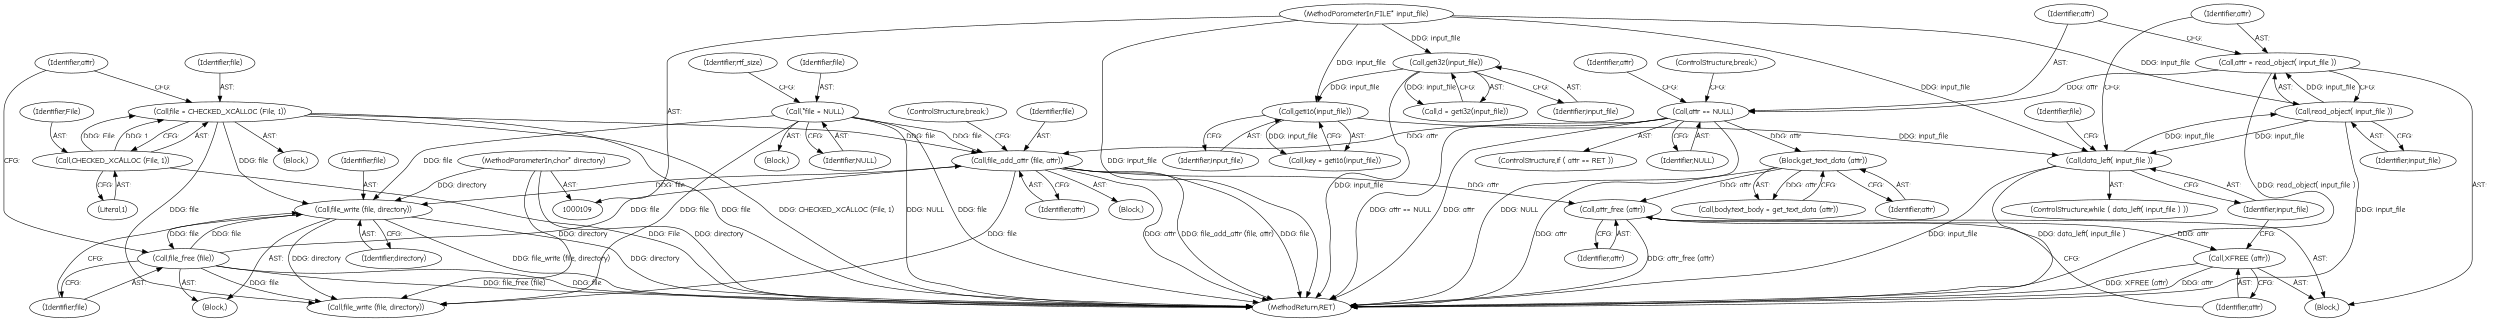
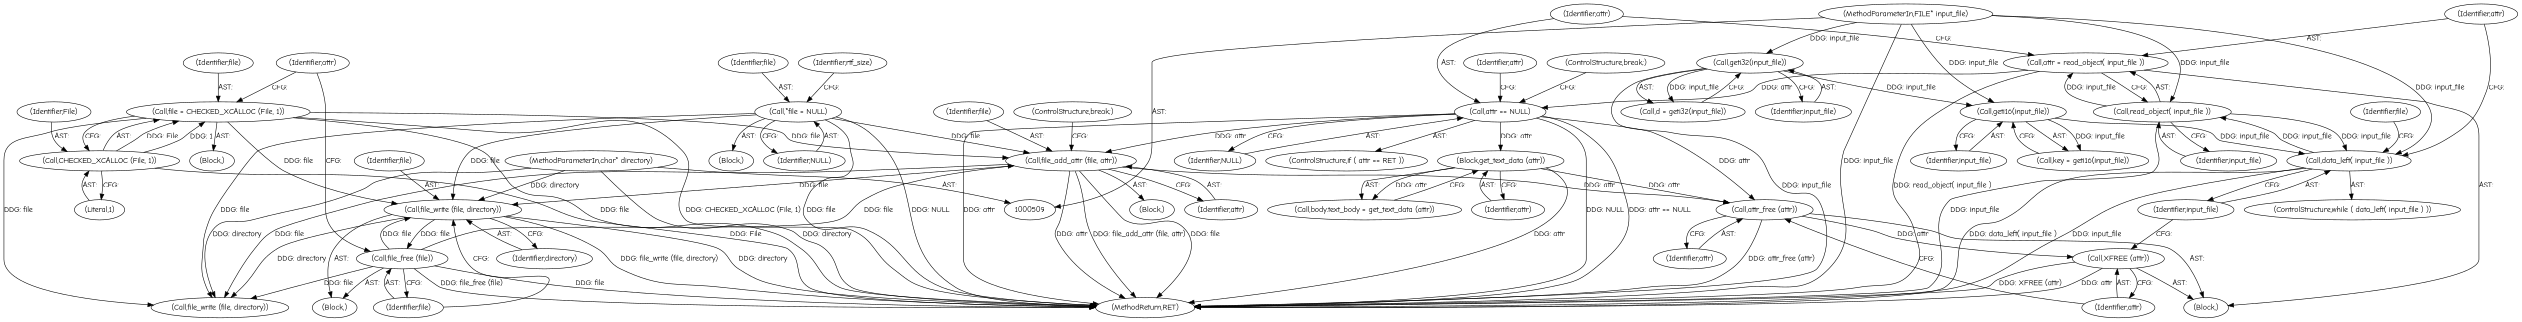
edge "(Call,attr == NULL)" -> "(Call,attr_free (attr))": added, label "DDG: attr"
node "1000109": label "1000109" -> "1000509"
